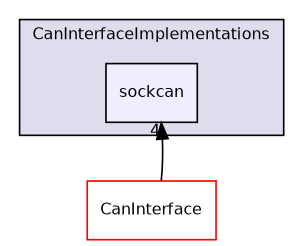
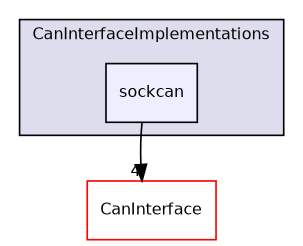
edge "CanInterface" -> "sockcan": reversed
